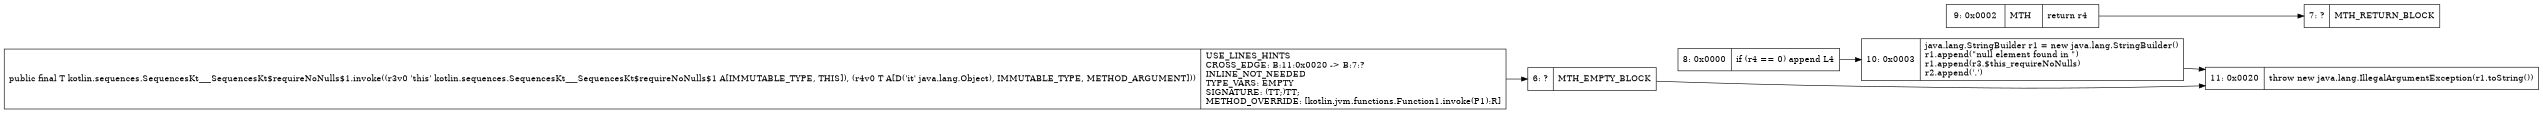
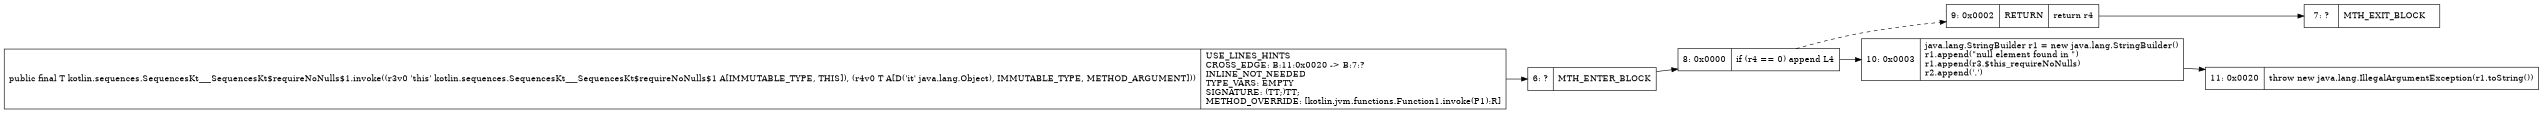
node "9: 0x0002": text "MTH" -> "RETURN"
node "7: ?": text "MTH_RETURN_BLOCK" -> "MTH_EXIT_BLOCK"
edge "8: 0x0000" -> "9: 0x0002": added
node "6: ?": text "MTH_EMPTY_BLOCK" -> "MTH_ENTER_BLOCK"
edge "6: ?" -> "11: 0x0020": now "6: ?" -> "8: 0x0000"
